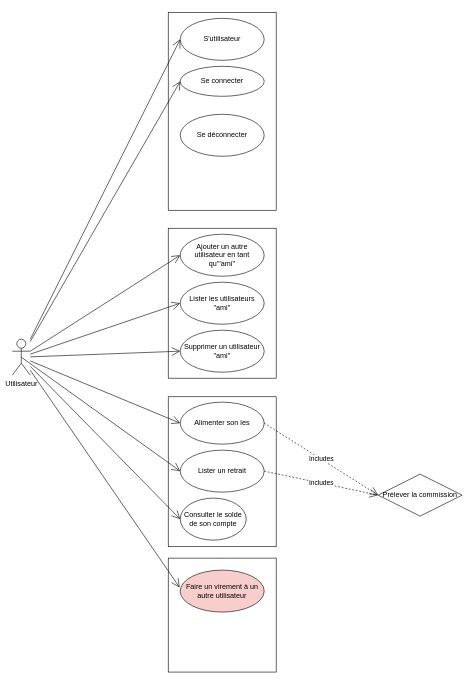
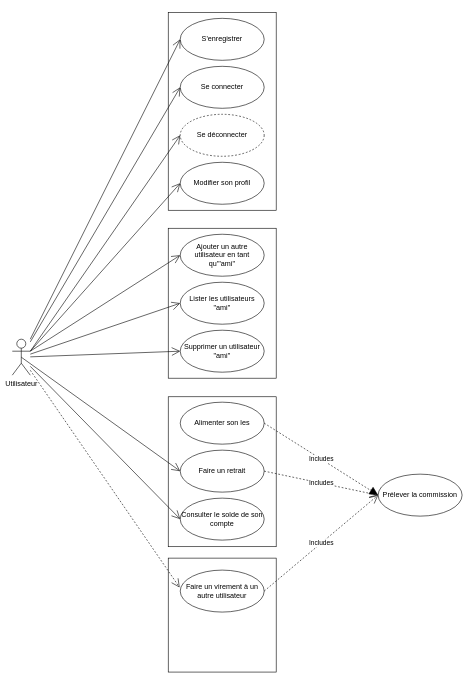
node "S'utilisateur": label "S'utilisateur" -> "S'enregistrer"
node "Se connecter": size 84x30 -> 84x42
node "Se déconnecter": style solid -> dashed
node "Modifier son profil": added
edge "Utilisateur" -> "Se déconnecter": added
edge "Utilisateur" -> "Modifier son profil": added
edge "Utilisateur" -> "Alimenter son les": removed
node "Lister un retrait": label "Lister un retrait" -> "Faire un retrait"
edge "Utilisateur" -> "Faire un virement à un autre utilisateur": style solid -> dashed
edge "Alimenter son les" -> "Prélever la commission": arrowhead open -> block
node "Prélever la commission": shape diamond -> ellipse
node "Consulter le solde de son compte": size 66x42 -> 84x42
edge "Faire un virement à un autre utilisateur" -> "Prélever la commission": added, label "Includes"
node "Faire un virement à un autre utilisateur": fillcolor #f8cecc -> #ffffff
